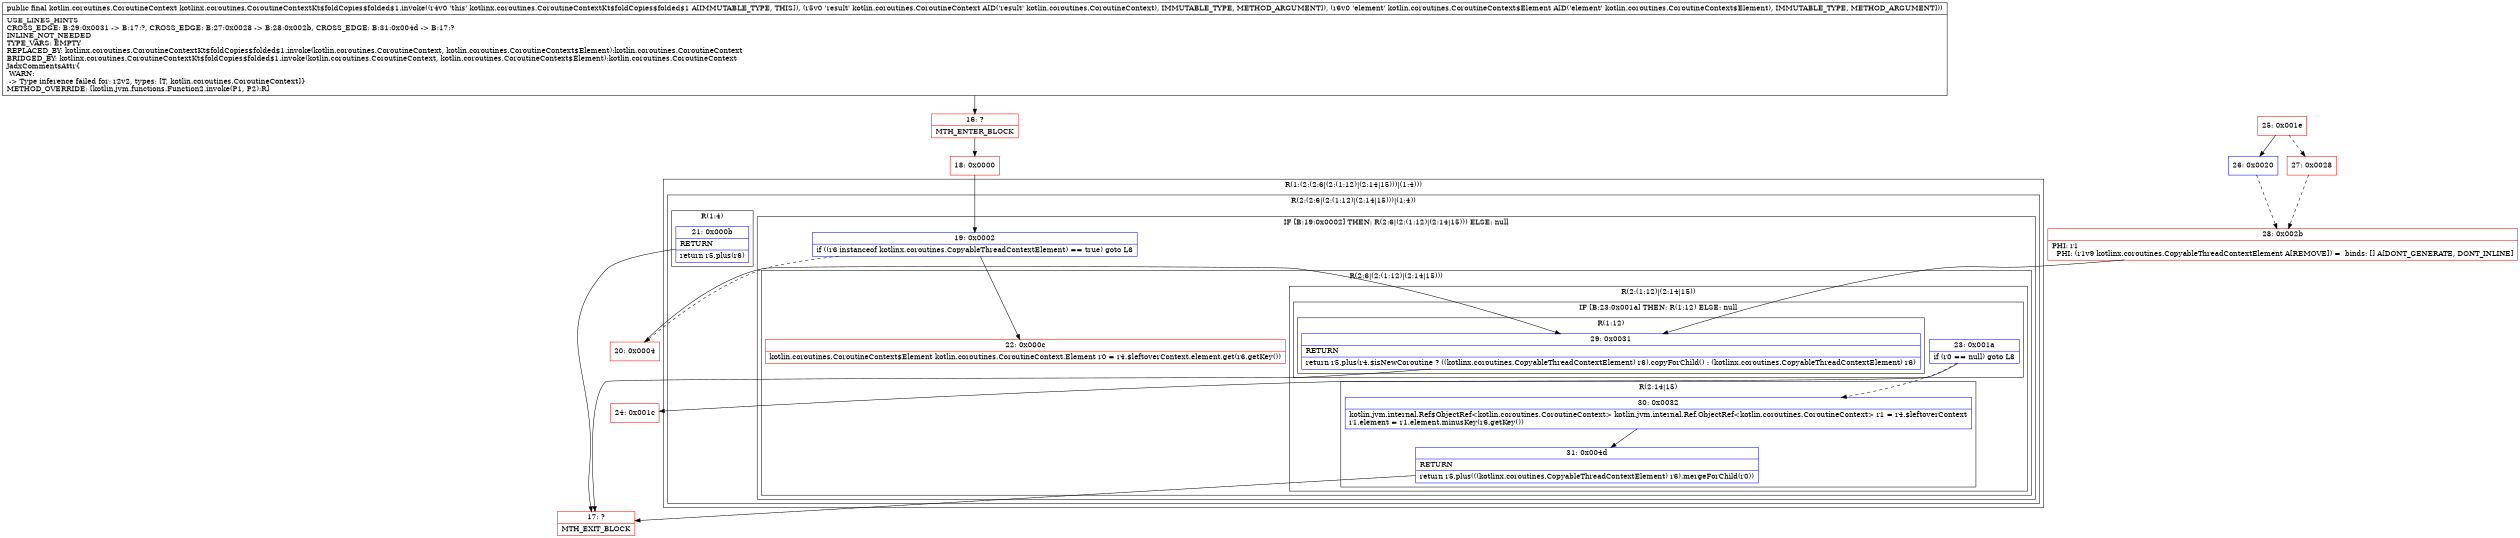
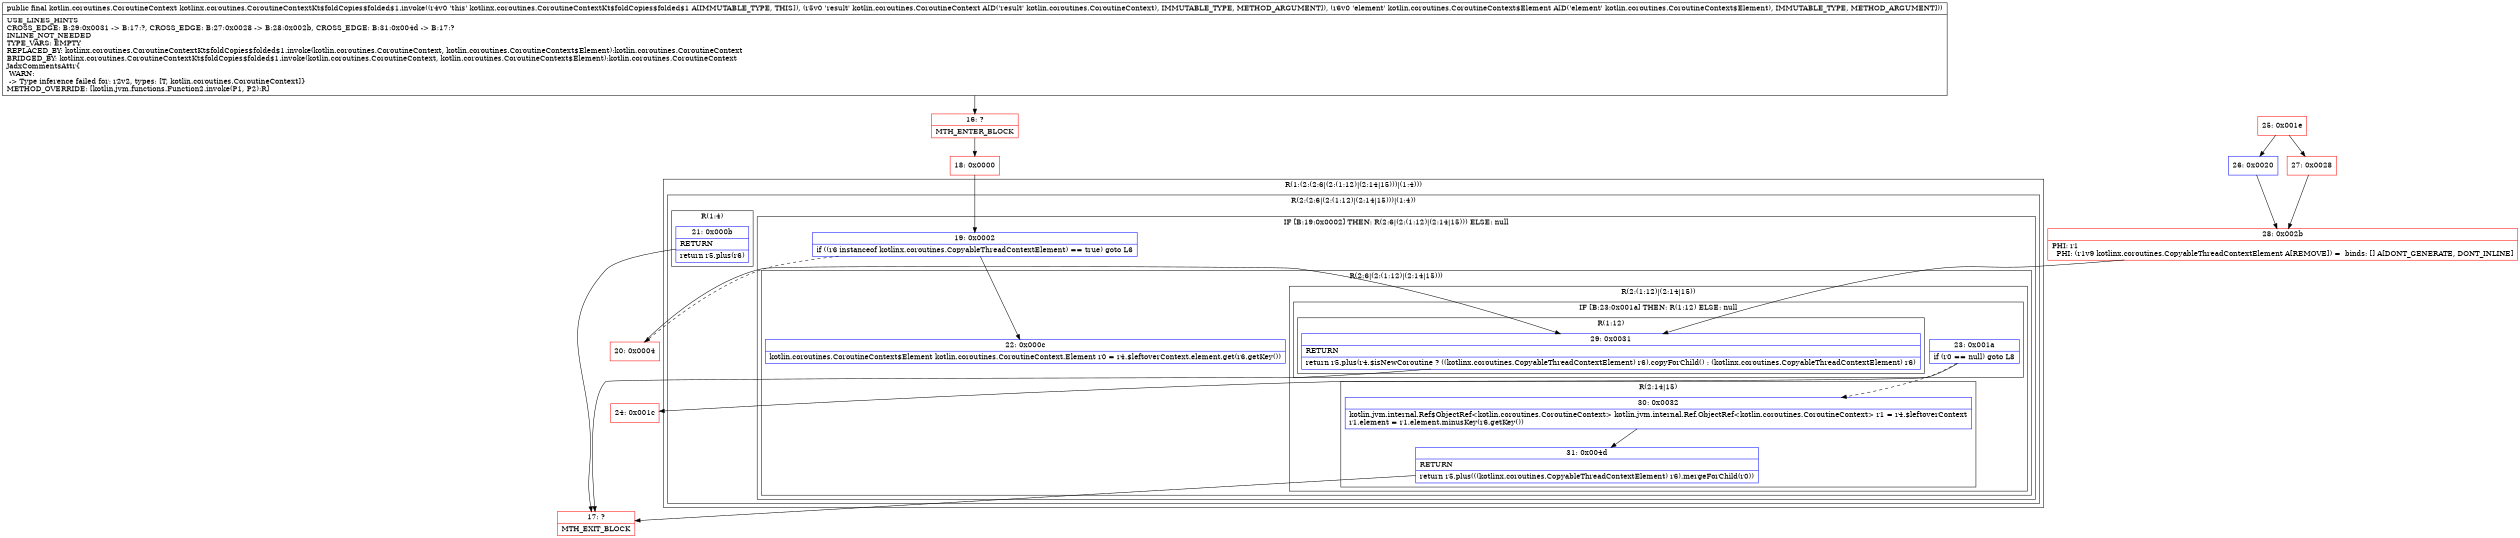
edge "25: 0x001e" -> "27: 0x0028": style dashed -> solid
edge "26: 0x0020" -> "28: 0x002b": style dashed -> solid
edge "27: 0x0028" -> "28: 0x002b": style dashed -> solid
node "22: 0x000c": color red -> blue
